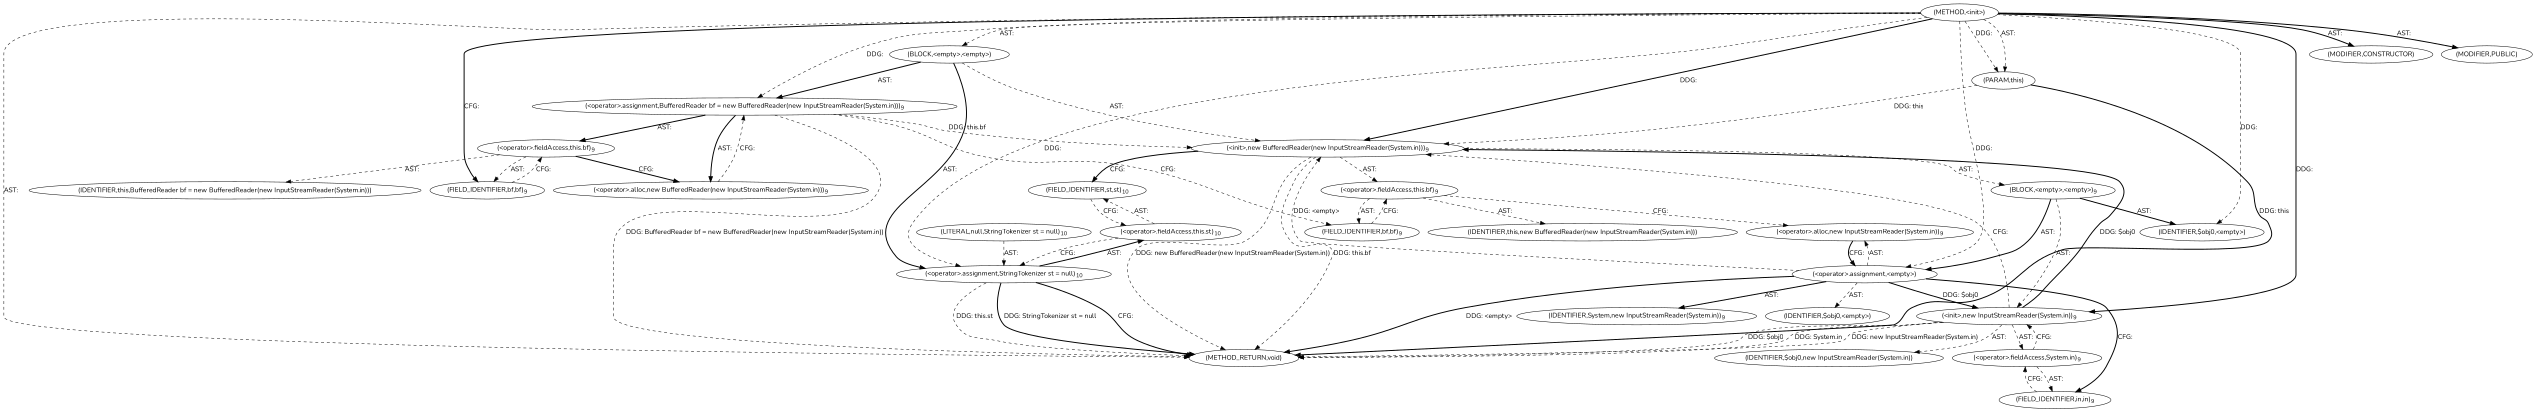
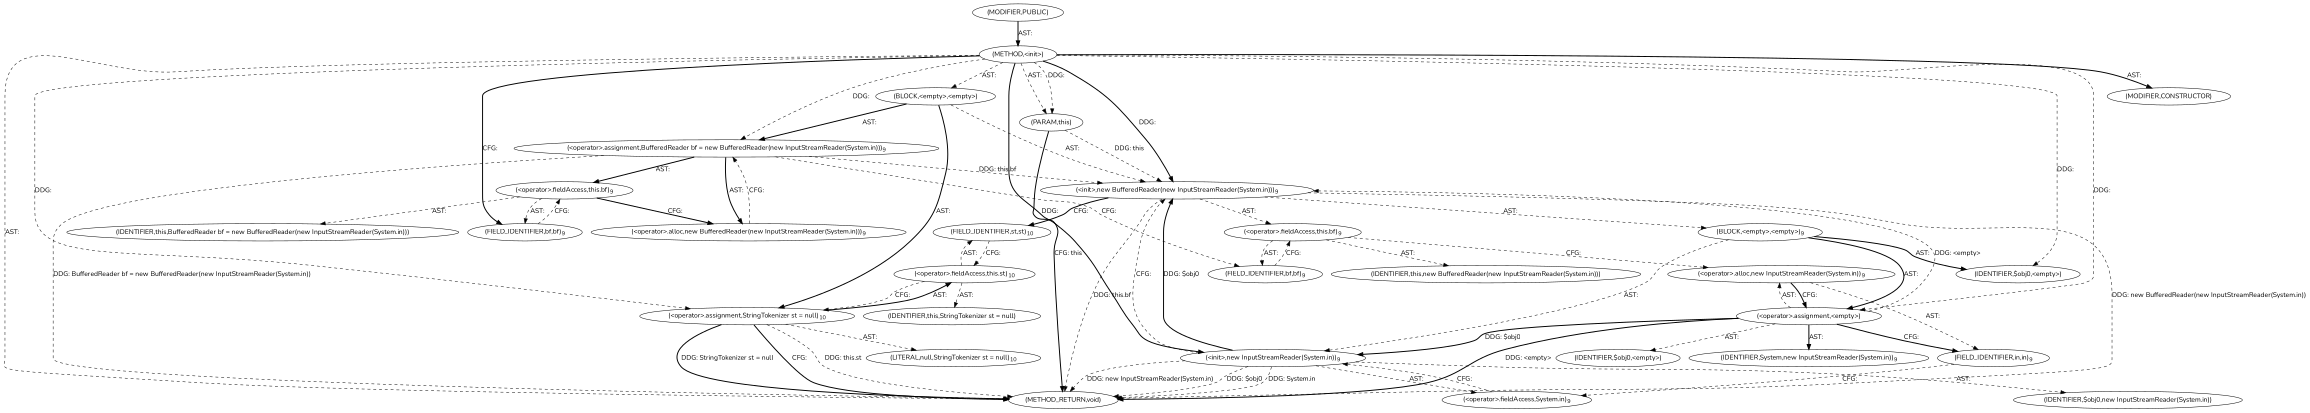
edge "(METHOD,<init>)" -> "(MODIFIER,PUBLIC)": reversed
edge "(PARAM,this)" -> "(METHOD_RETURN,void)": label "DDG: this" -> "CFG: this"
edge "(LITERAL,null,StringTokenizer st = null)" -> "(<operator>.assignment,StringTokenizer st = null)": reversed
node "(IDENTIFIER,this,StringTokenizer st = null)": added
edge "(<operator>.fieldAccess,System.in)" -> "(FIELD_IDENTIFIER,in,in)": now "(<operator>.alloc,new InputStreamReader(System.in))" -> "(FIELD_IDENTIFIER,in,in)"
